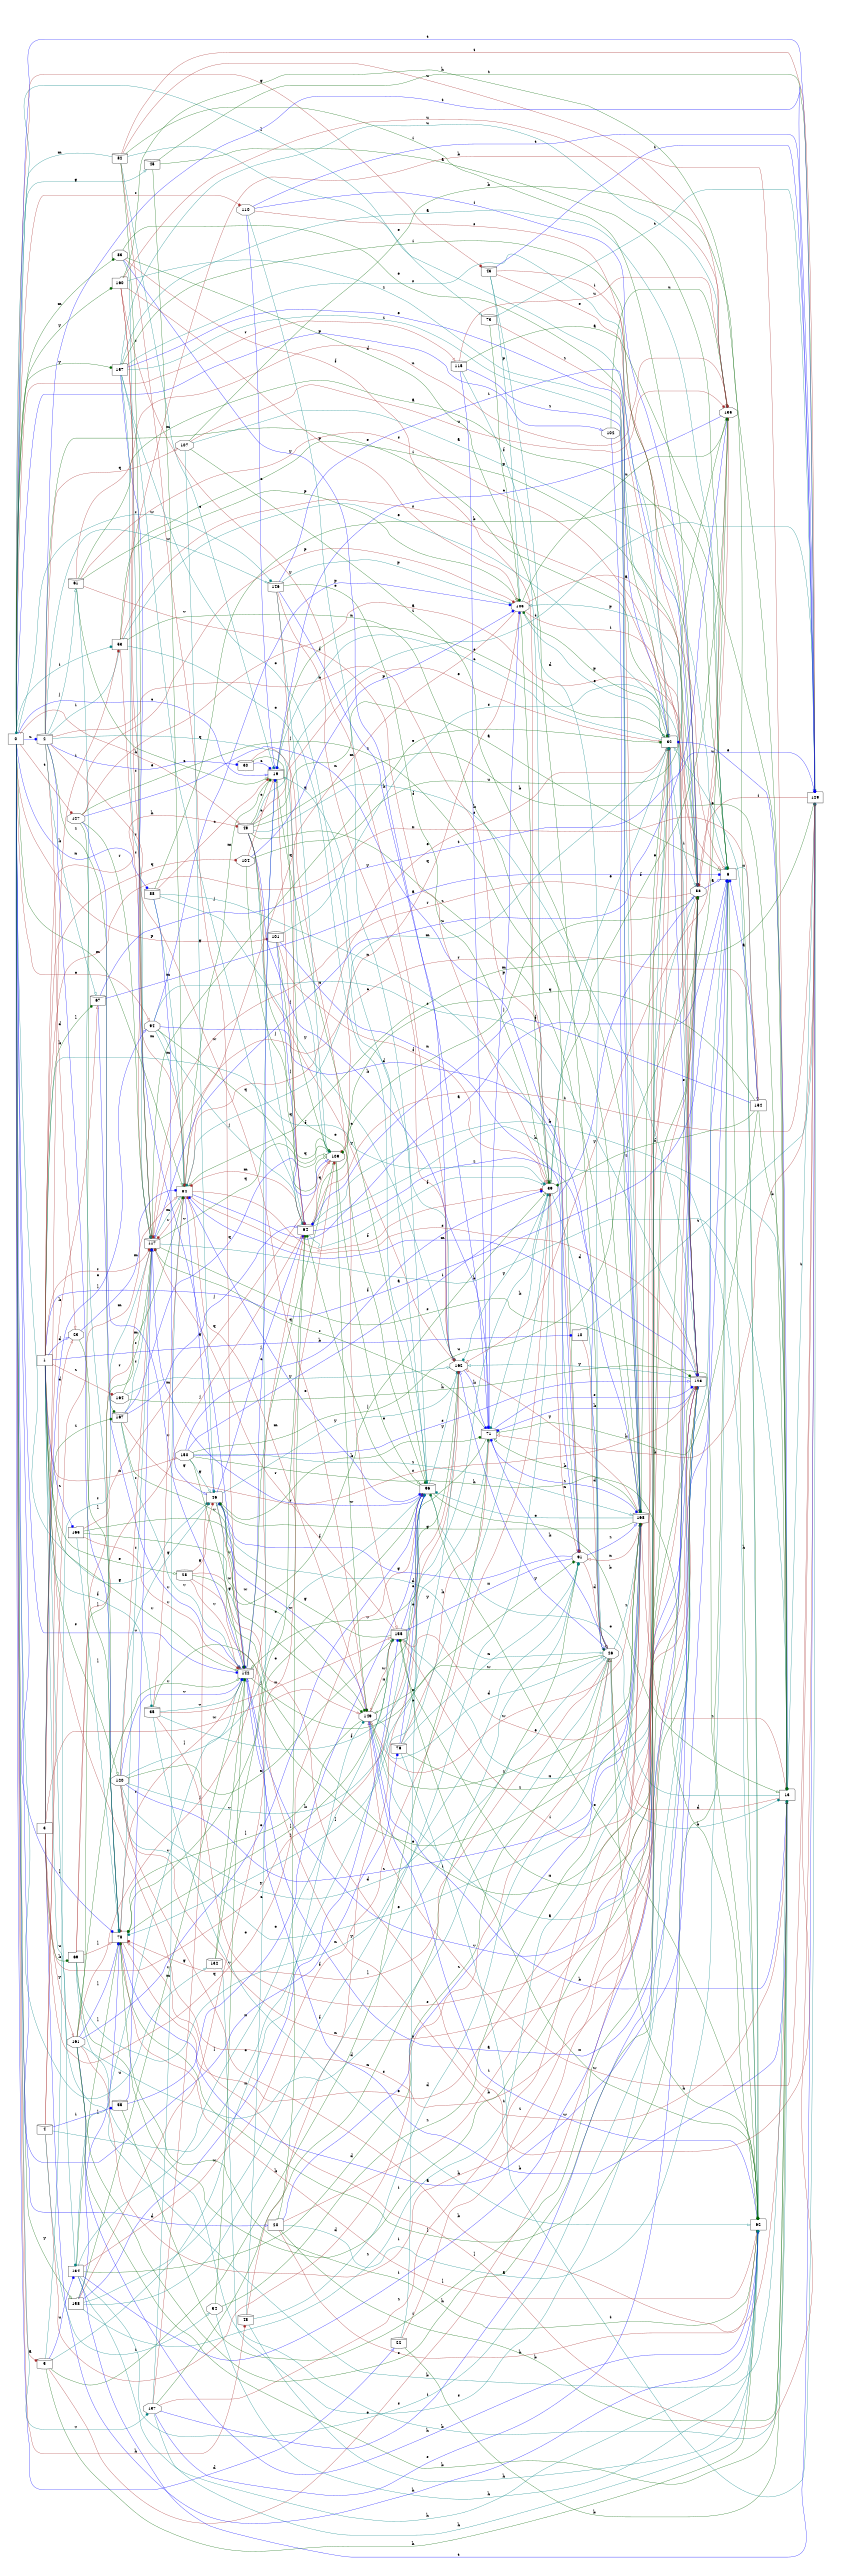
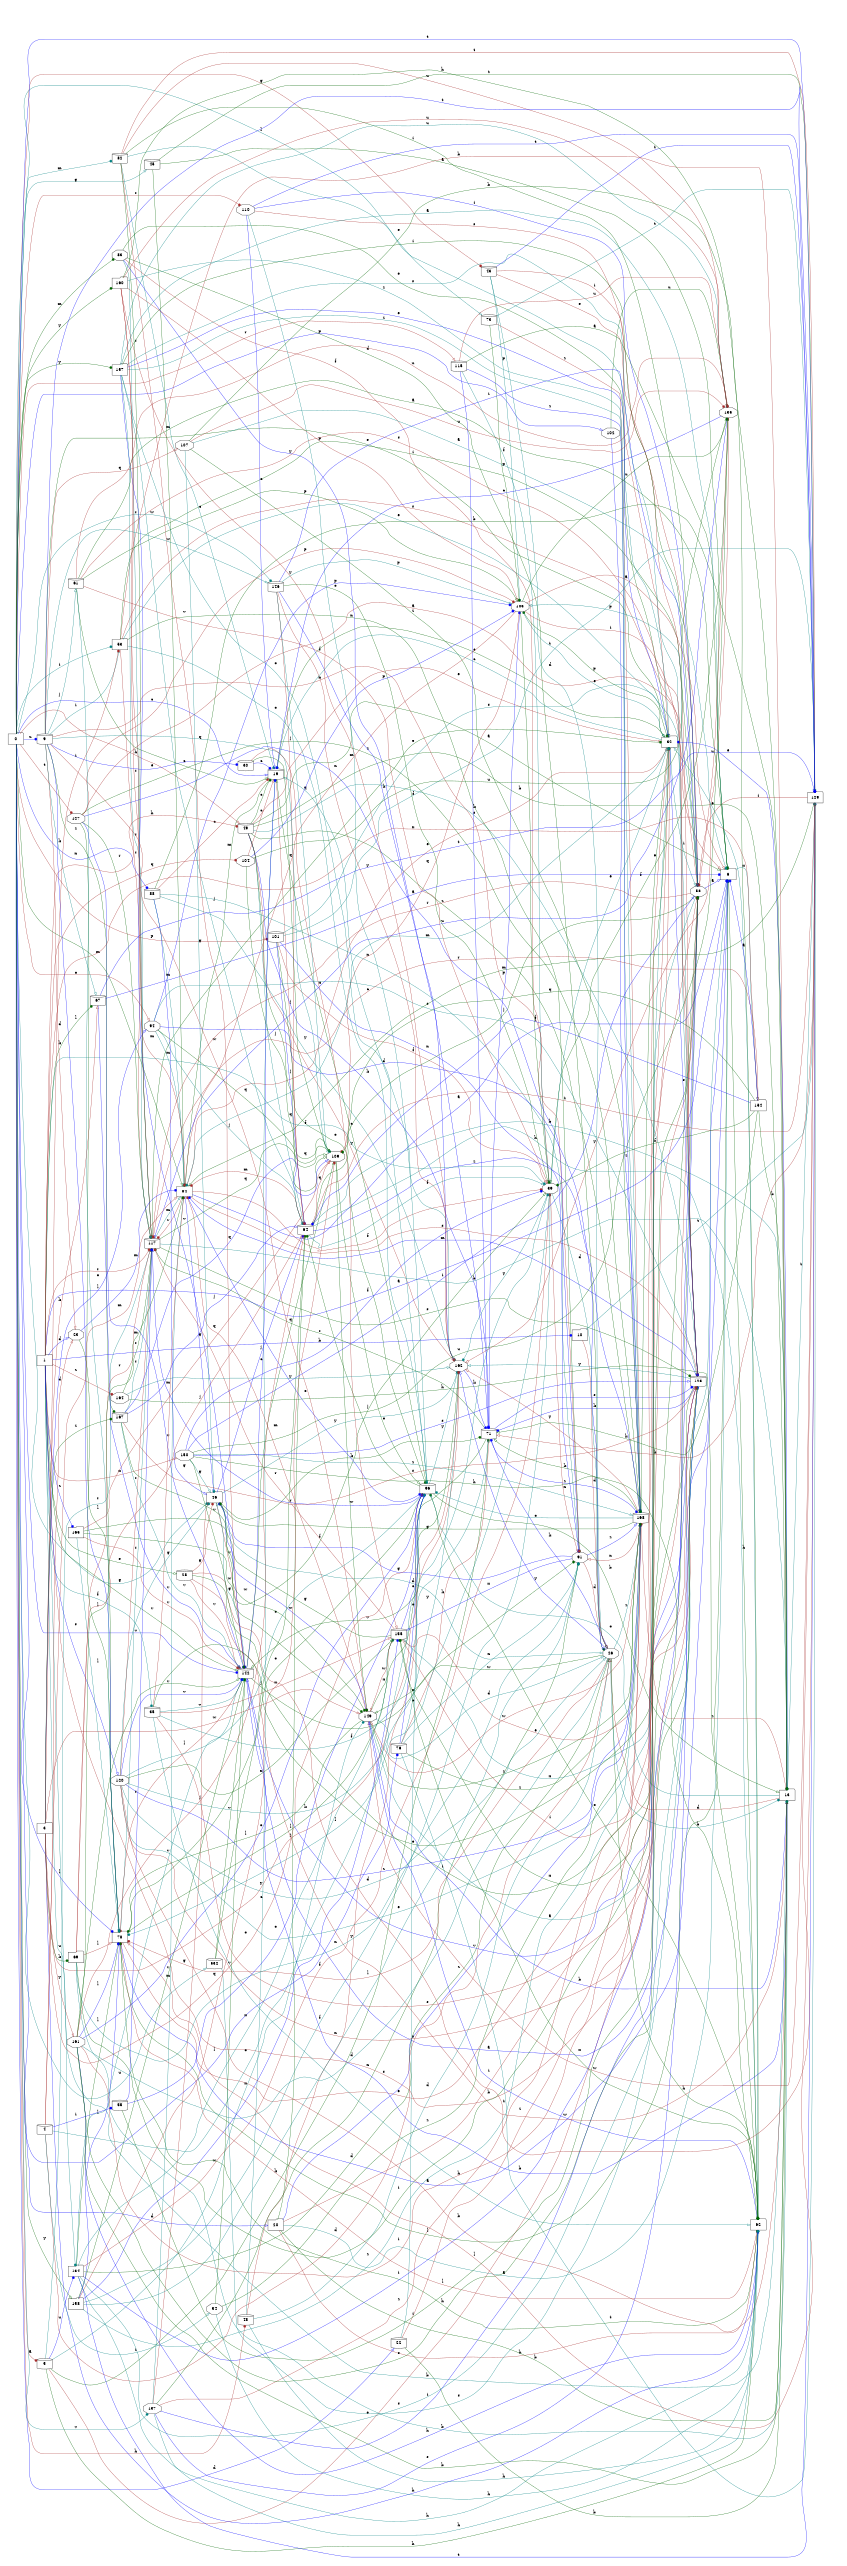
edge "82" -> "0": reversed
edge "49" -> "129": now "101" -> "129"
node "2": label "2" -> "9"
edge "39" -> "71": removed, label "k"
edge "1" -> "120": color darkgreen -> blue
edge "162" -> "78": arrowhead dot -> onormal
node "132": label "132" -> "532"
